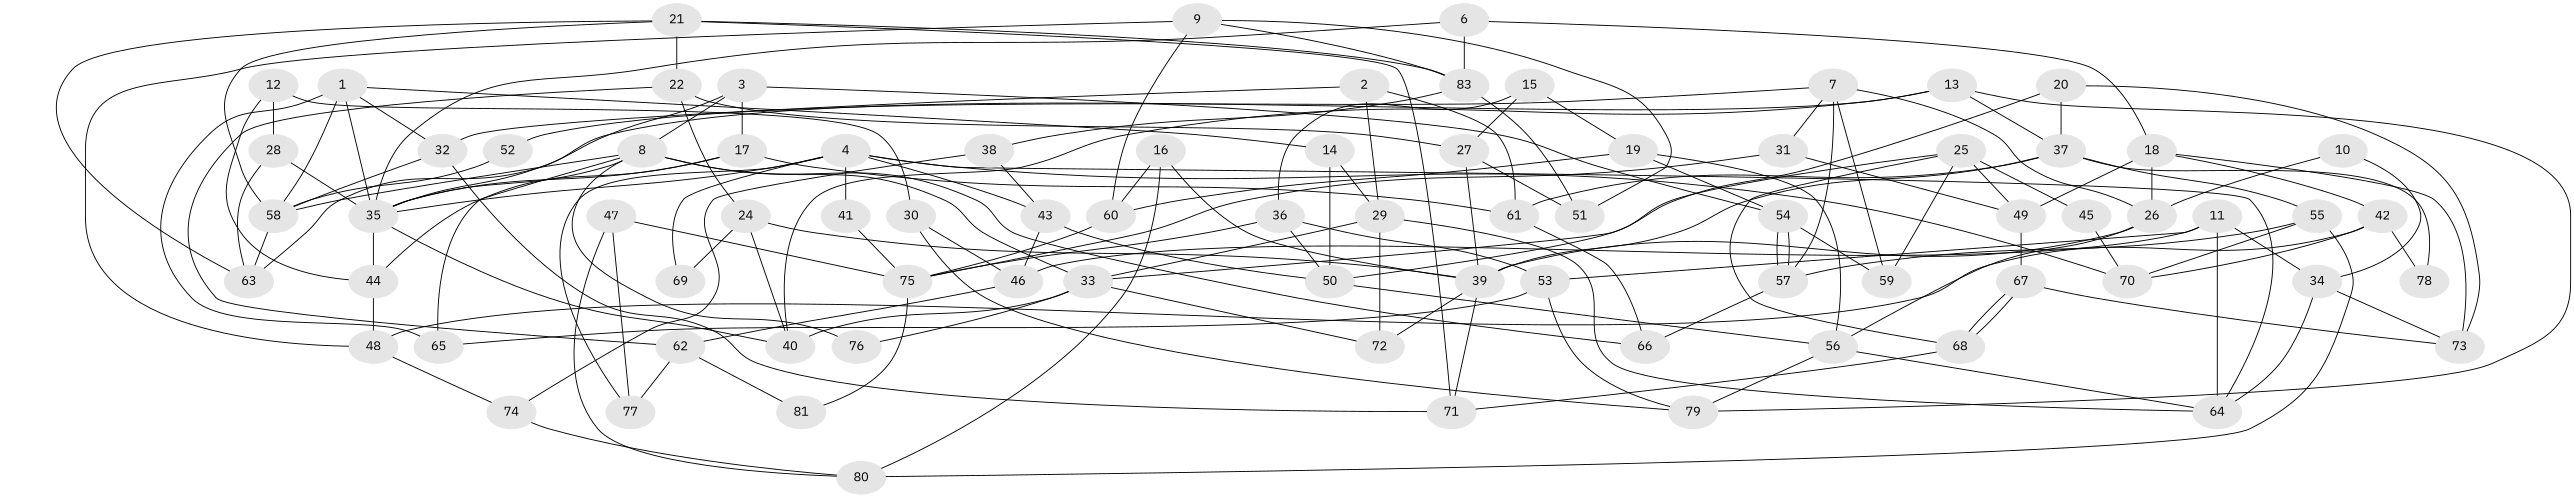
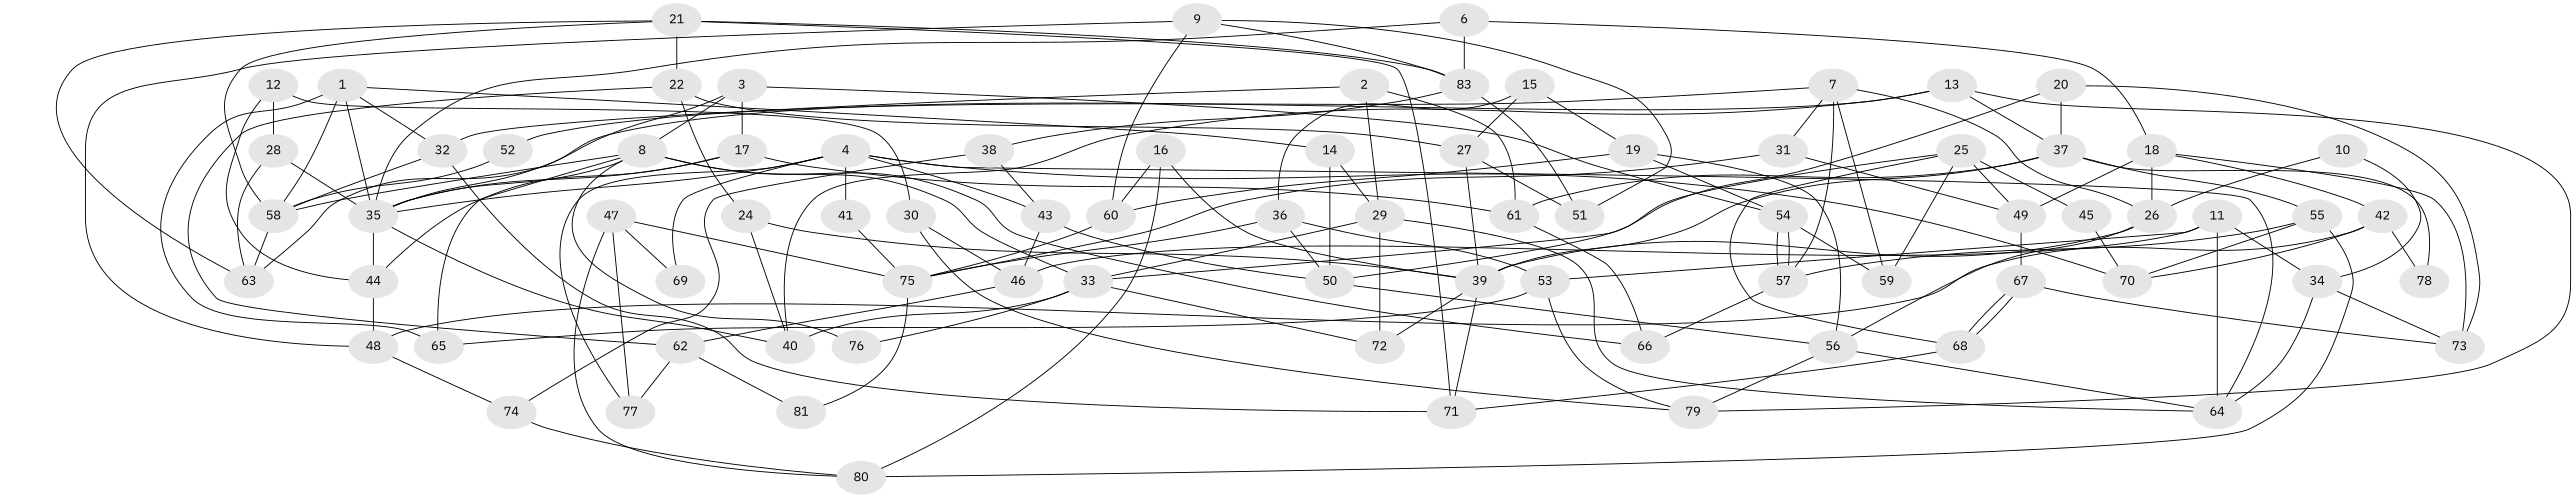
edge "24" -- "69": now "47" -- "69"
